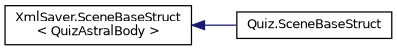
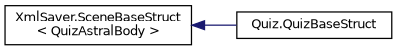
node "Quiz.SceneBaseStruct": label "Quiz.SceneBaseStruct" -> "Quiz.QuizBaseStruct"
